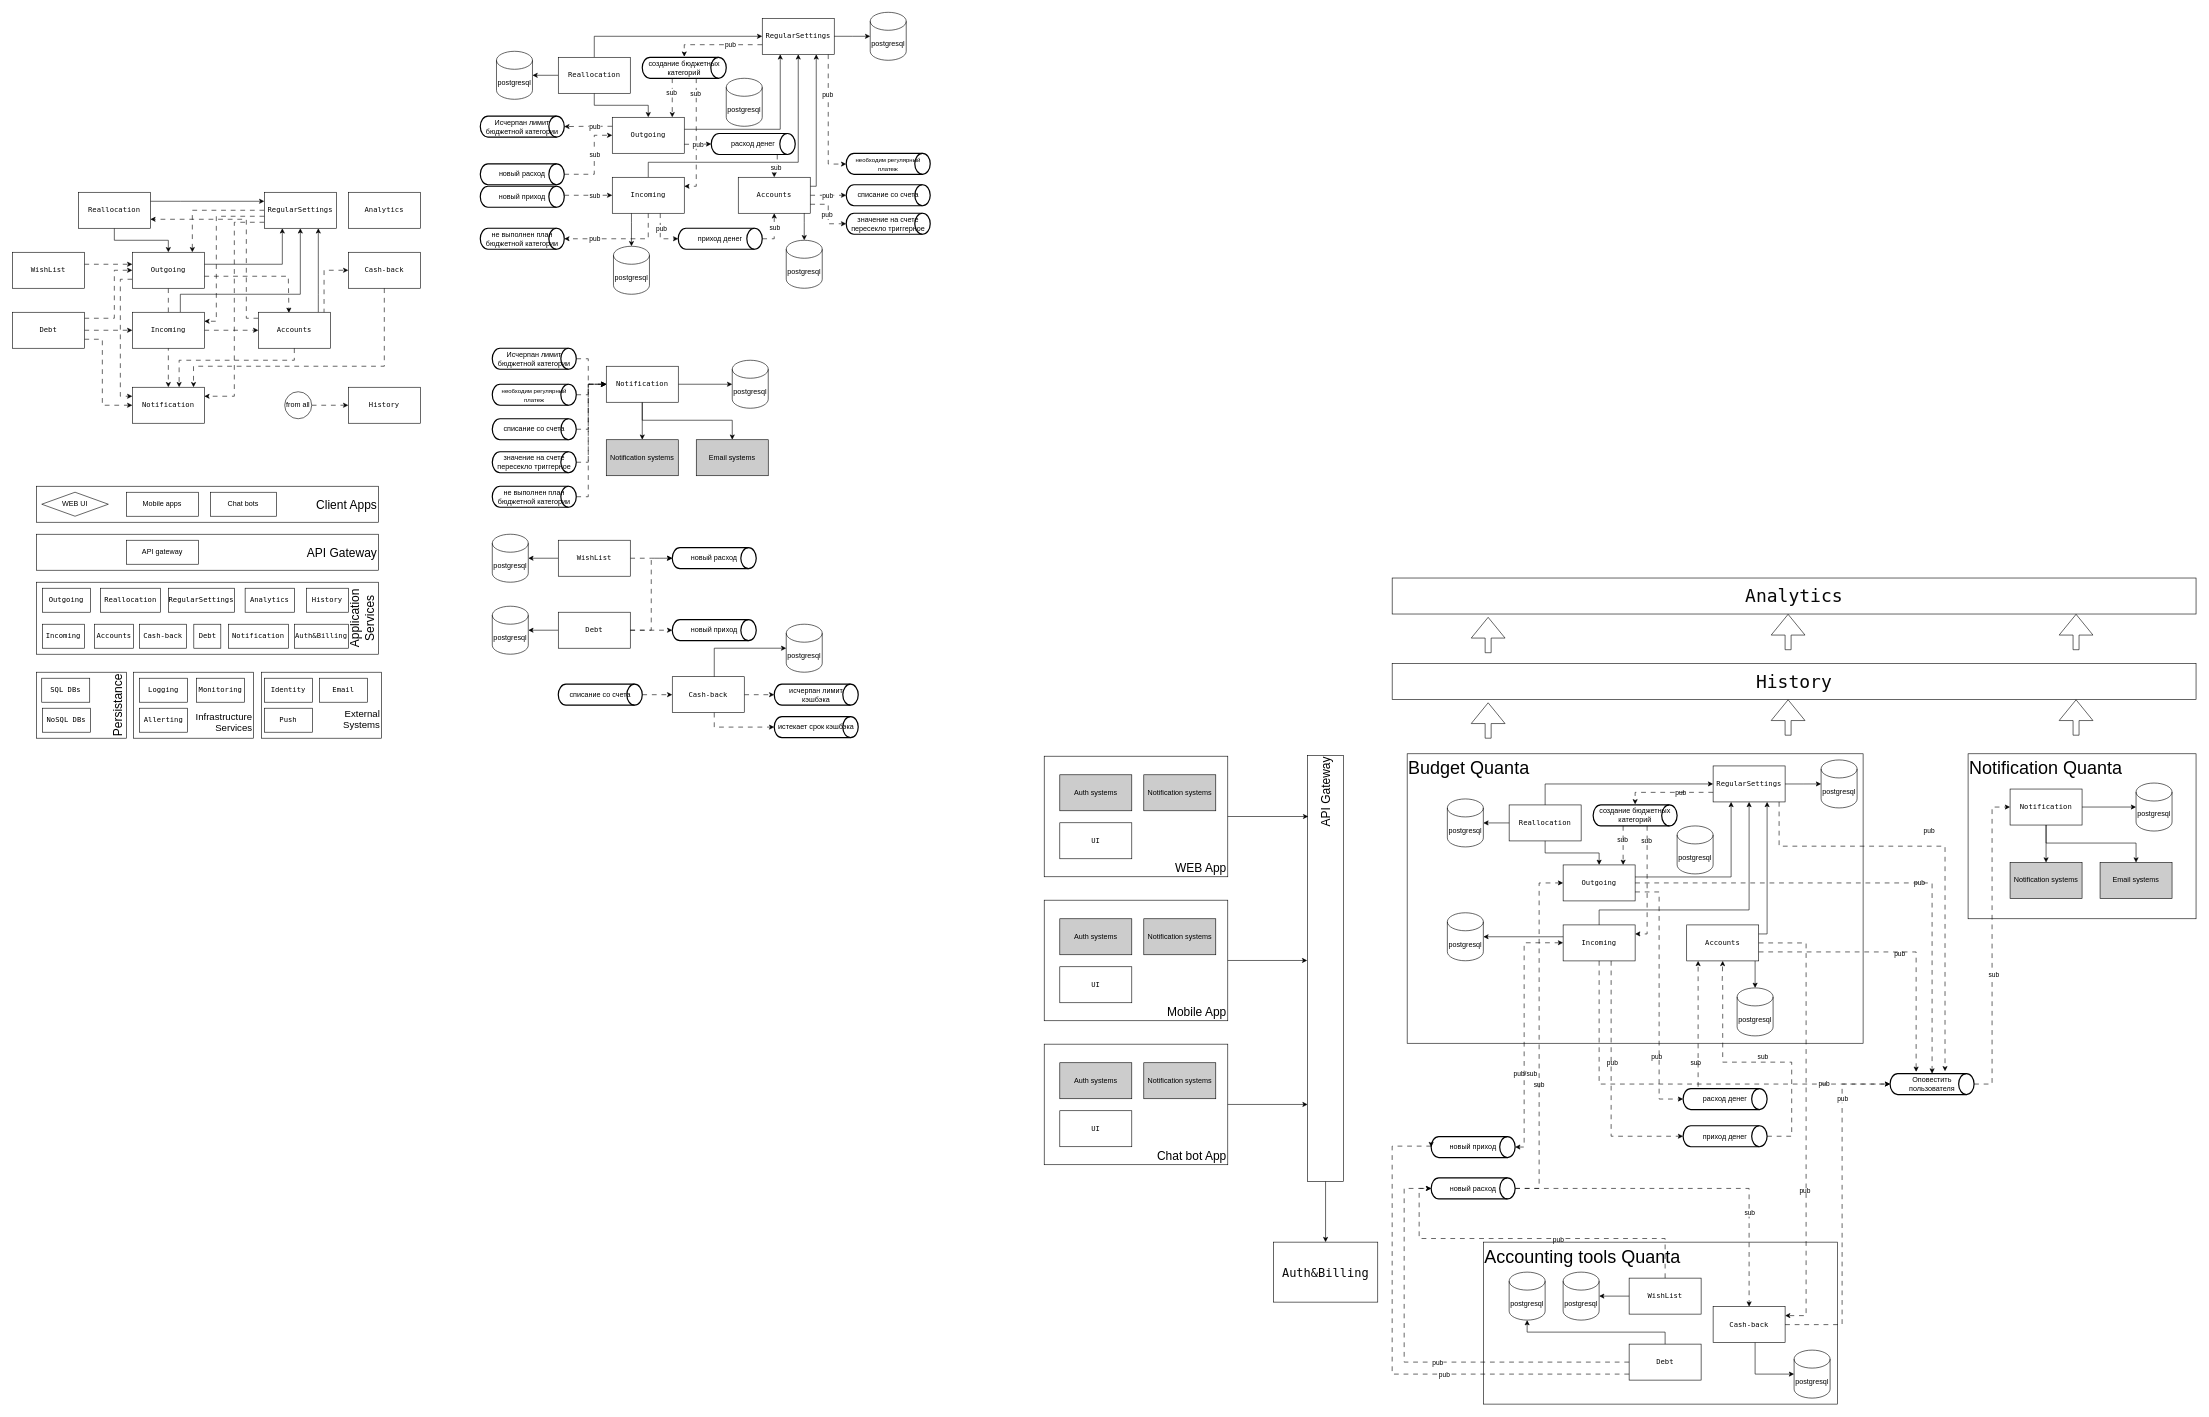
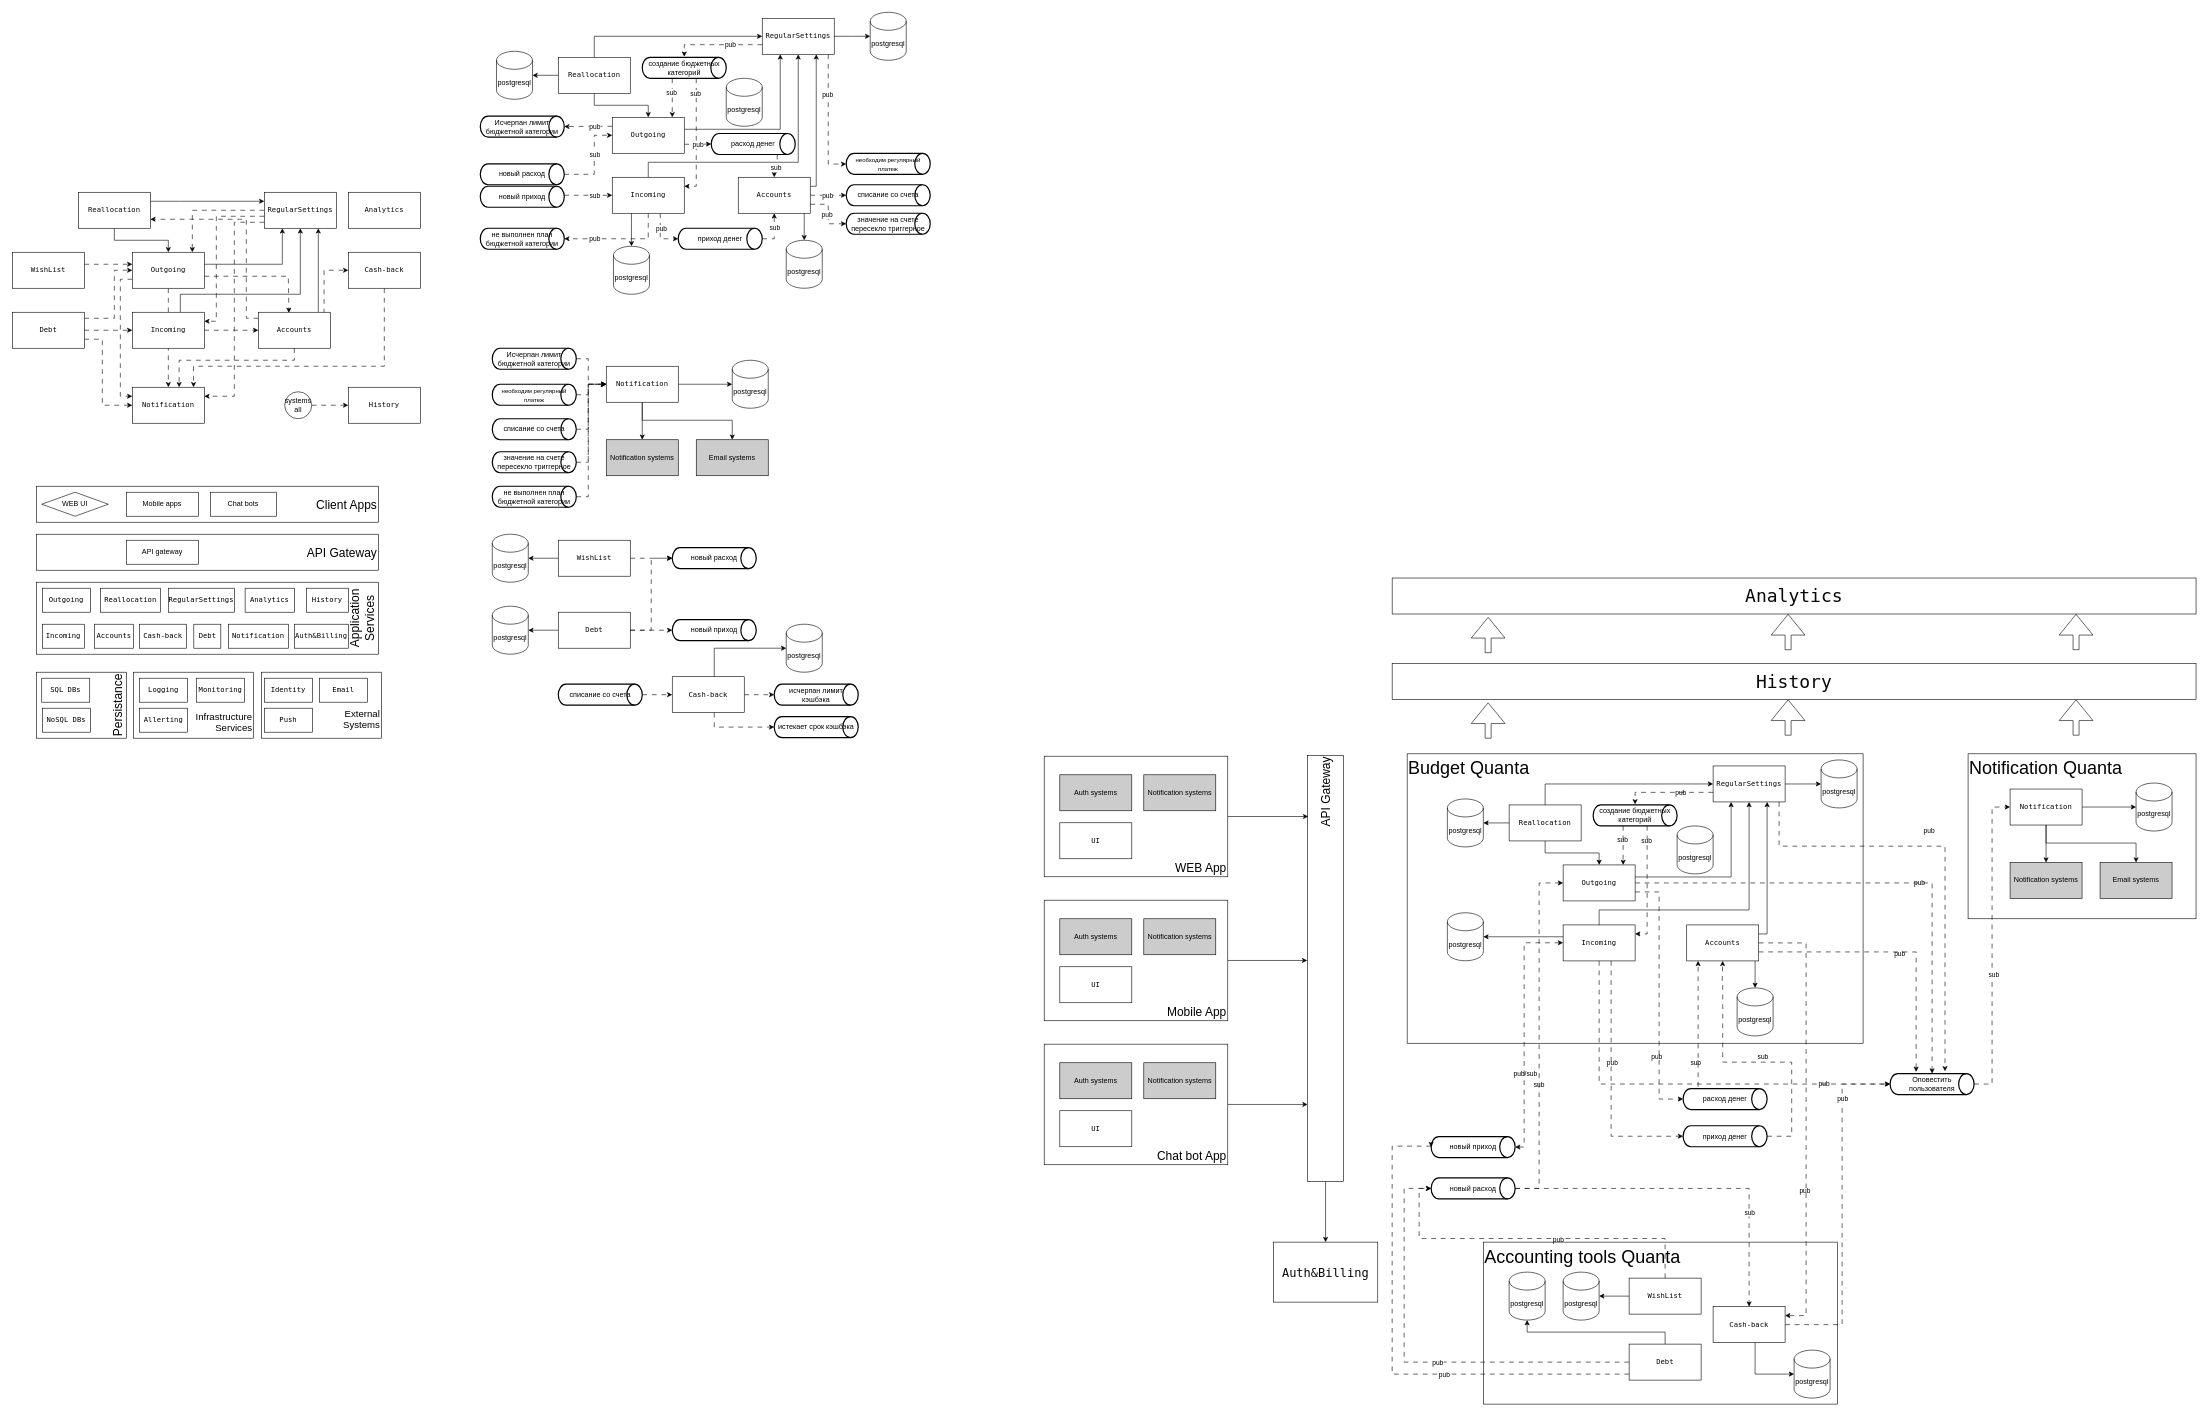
node "from all": label "from all" -> "systems all"
